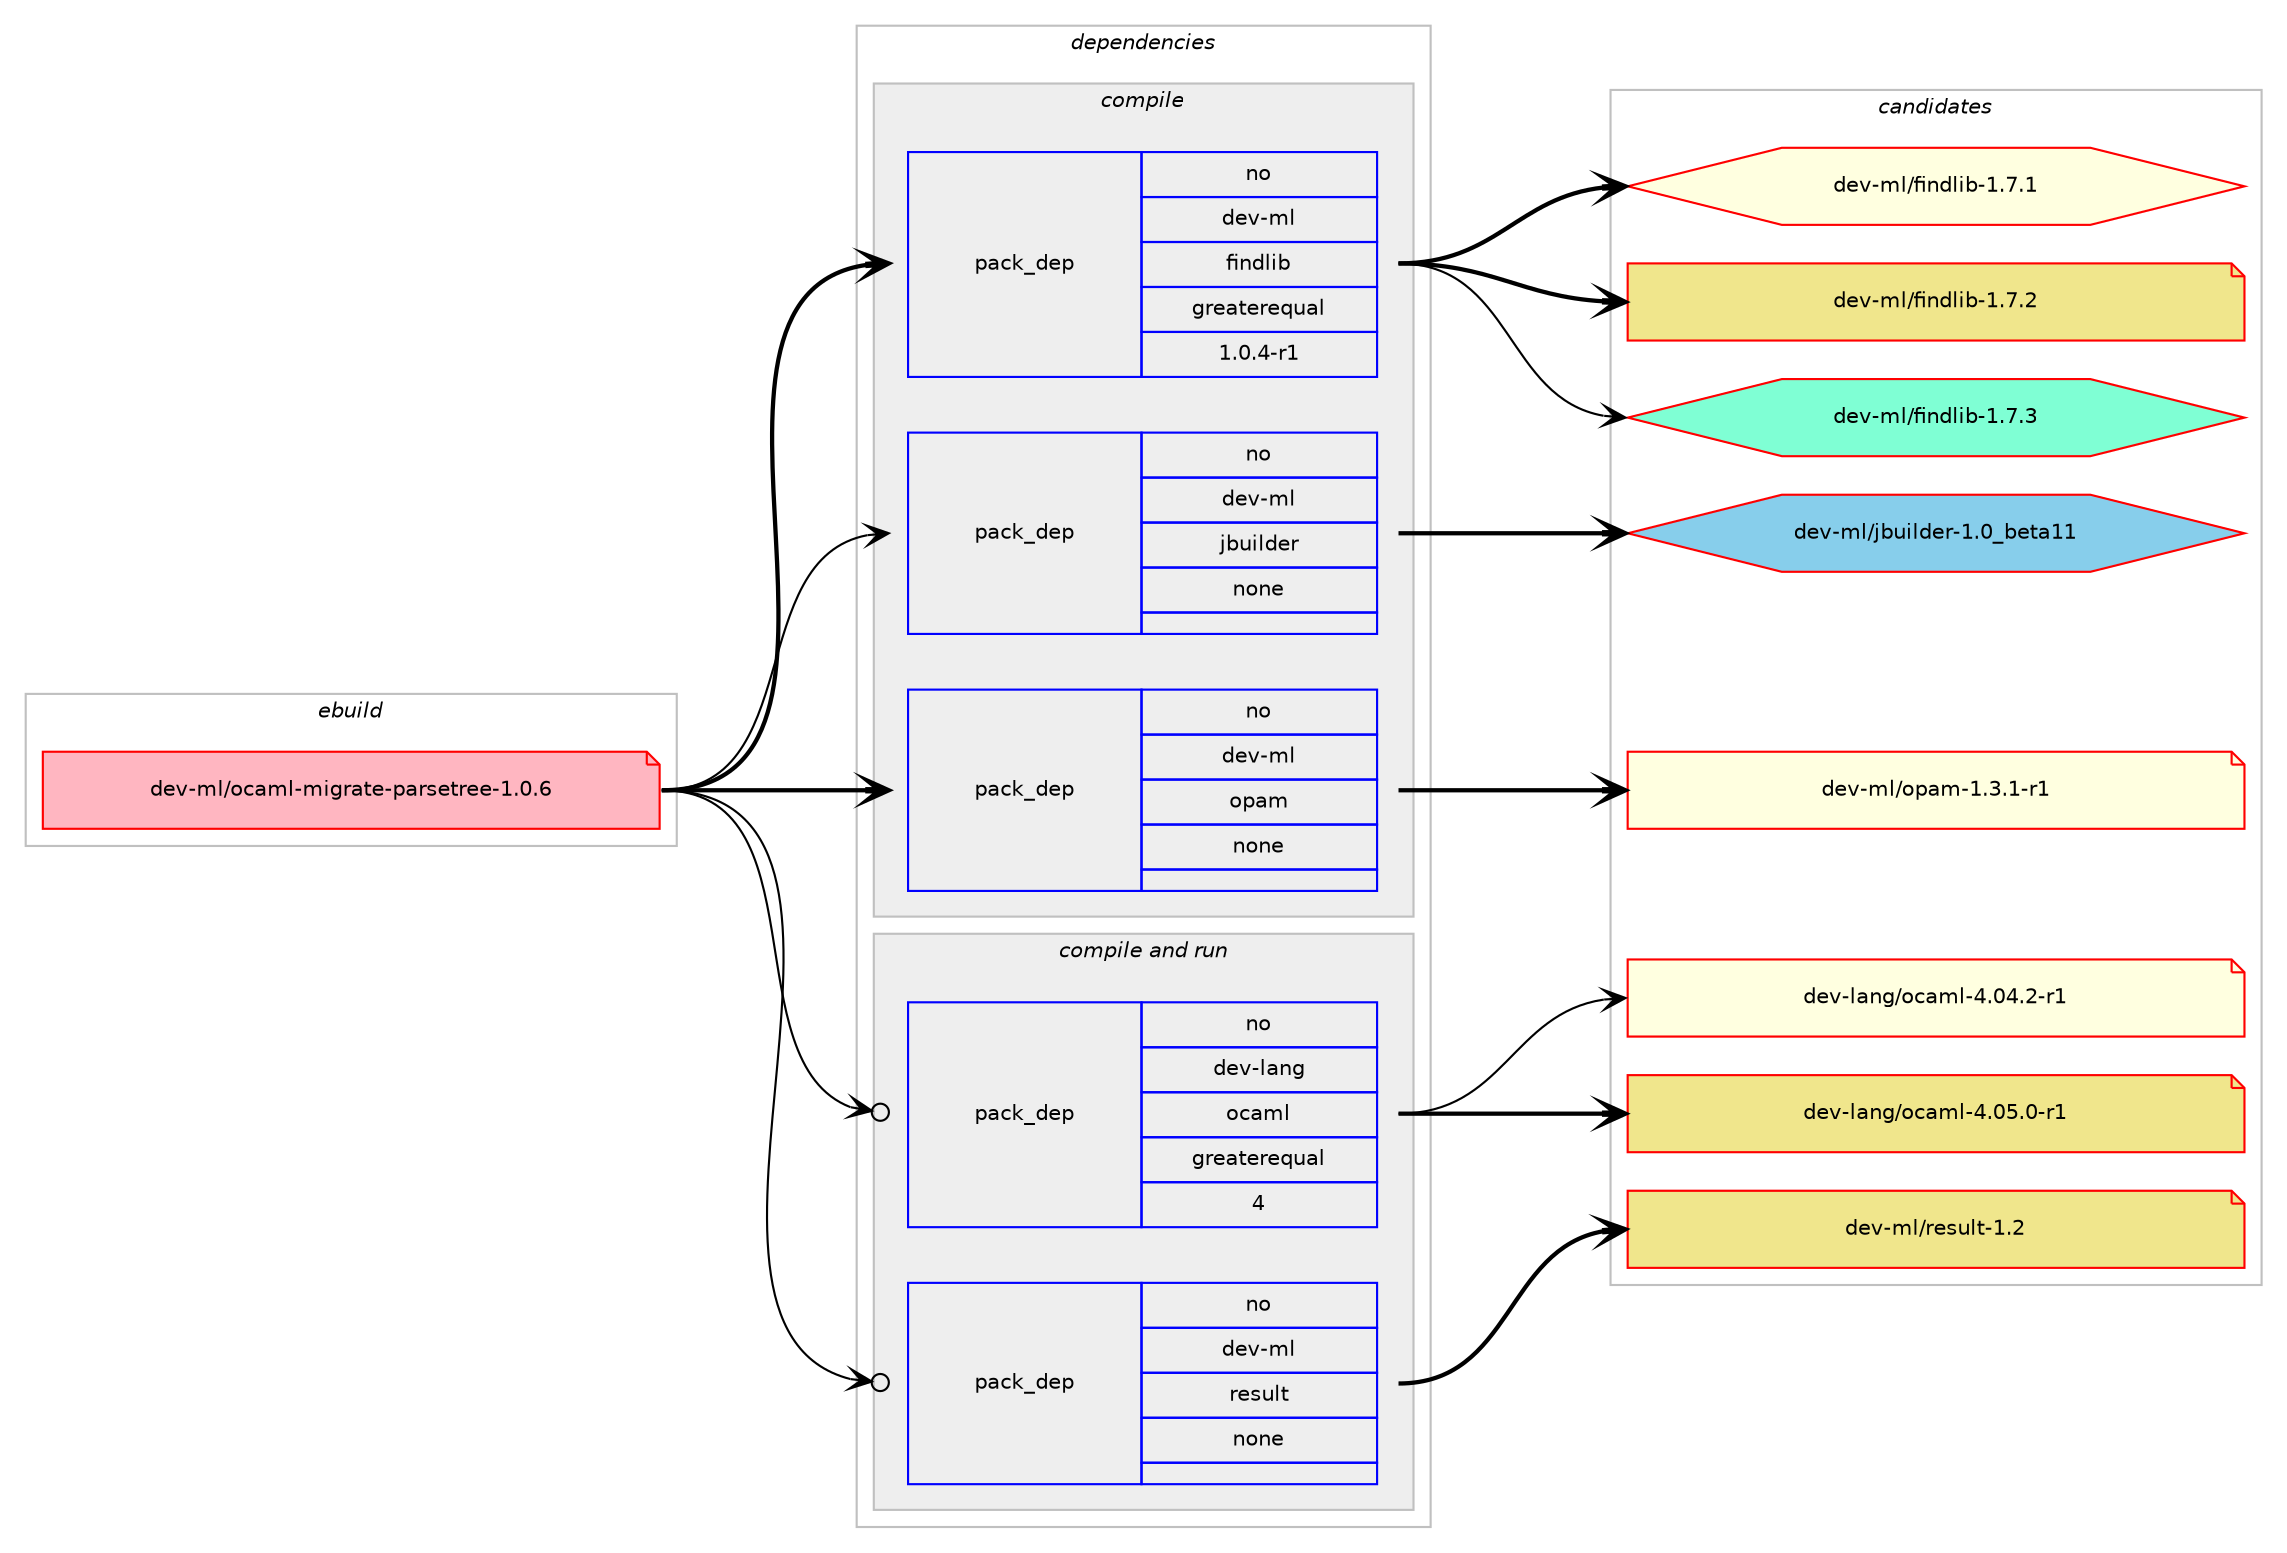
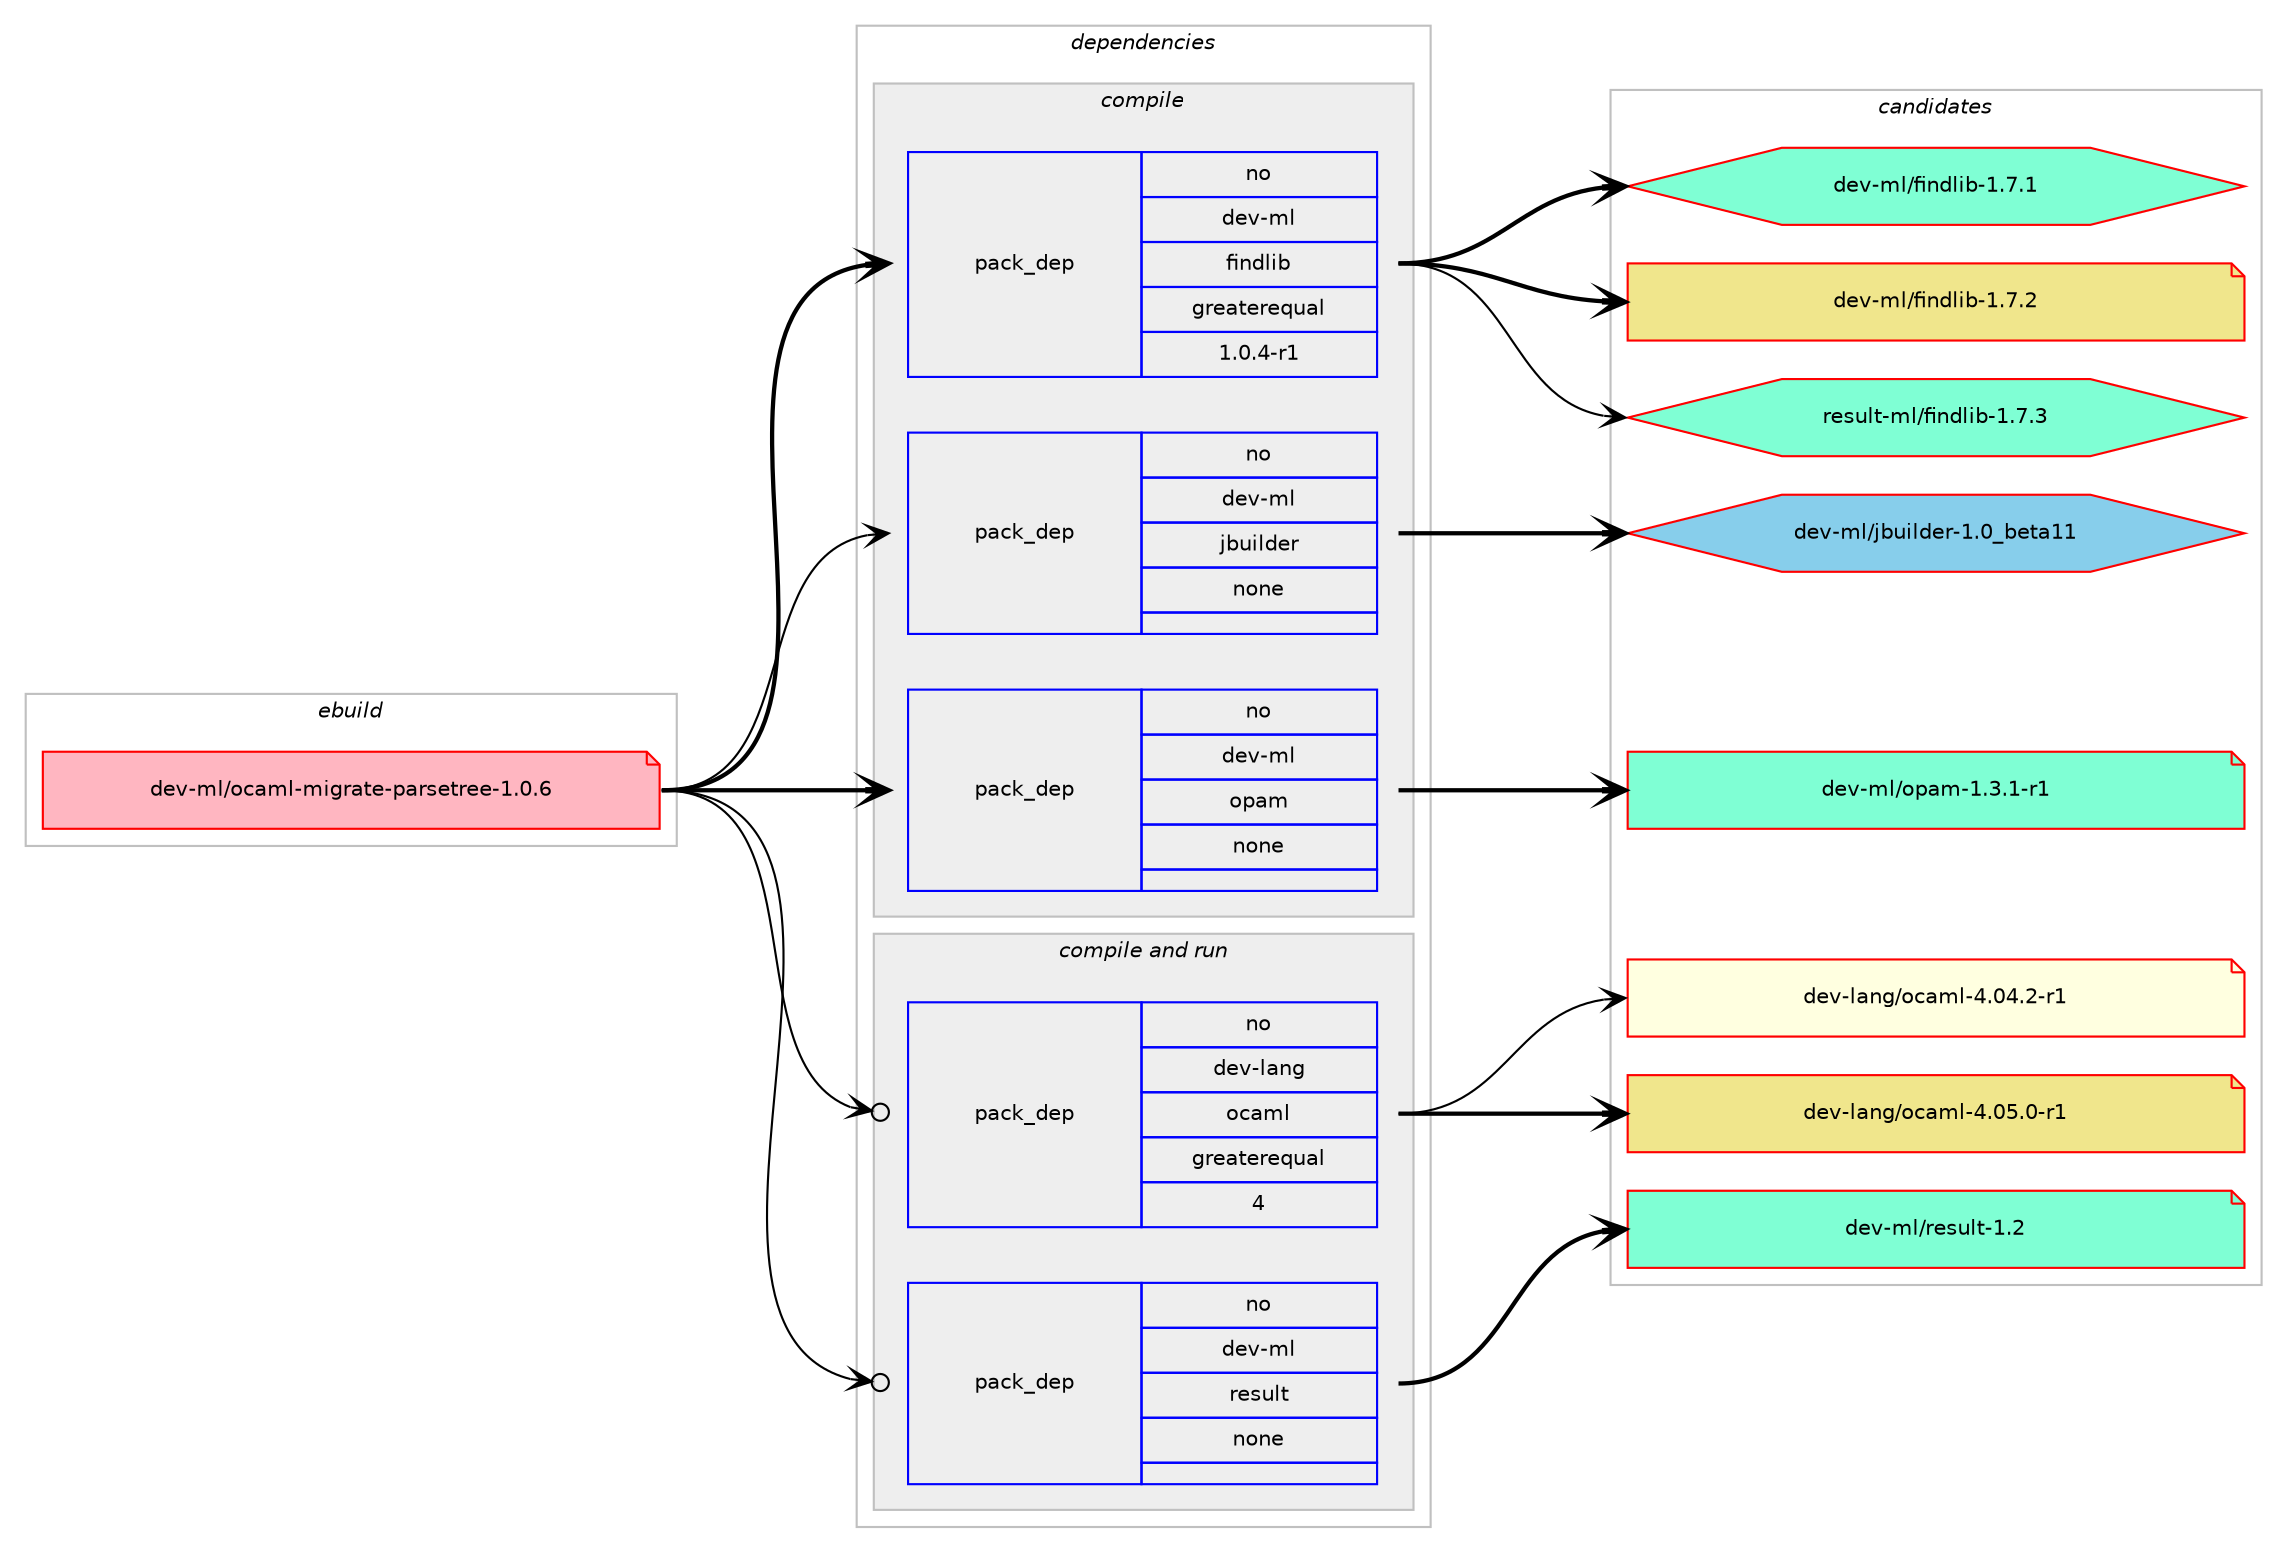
node "dev-ml/findlib-1.7.1": fillcolor lightyellow -> aquamarine
node "dev-ml/findlib-1.7.3": label "dev-ml/findlib-1.7.3" -> "result-ml/findlib-1.7.3"
node "dev-ml/opam-1.3.1-r1": fillcolor lightyellow -> aquamarine
node "dev-ml/result-1.2": fillcolor khaki -> aquamarine
